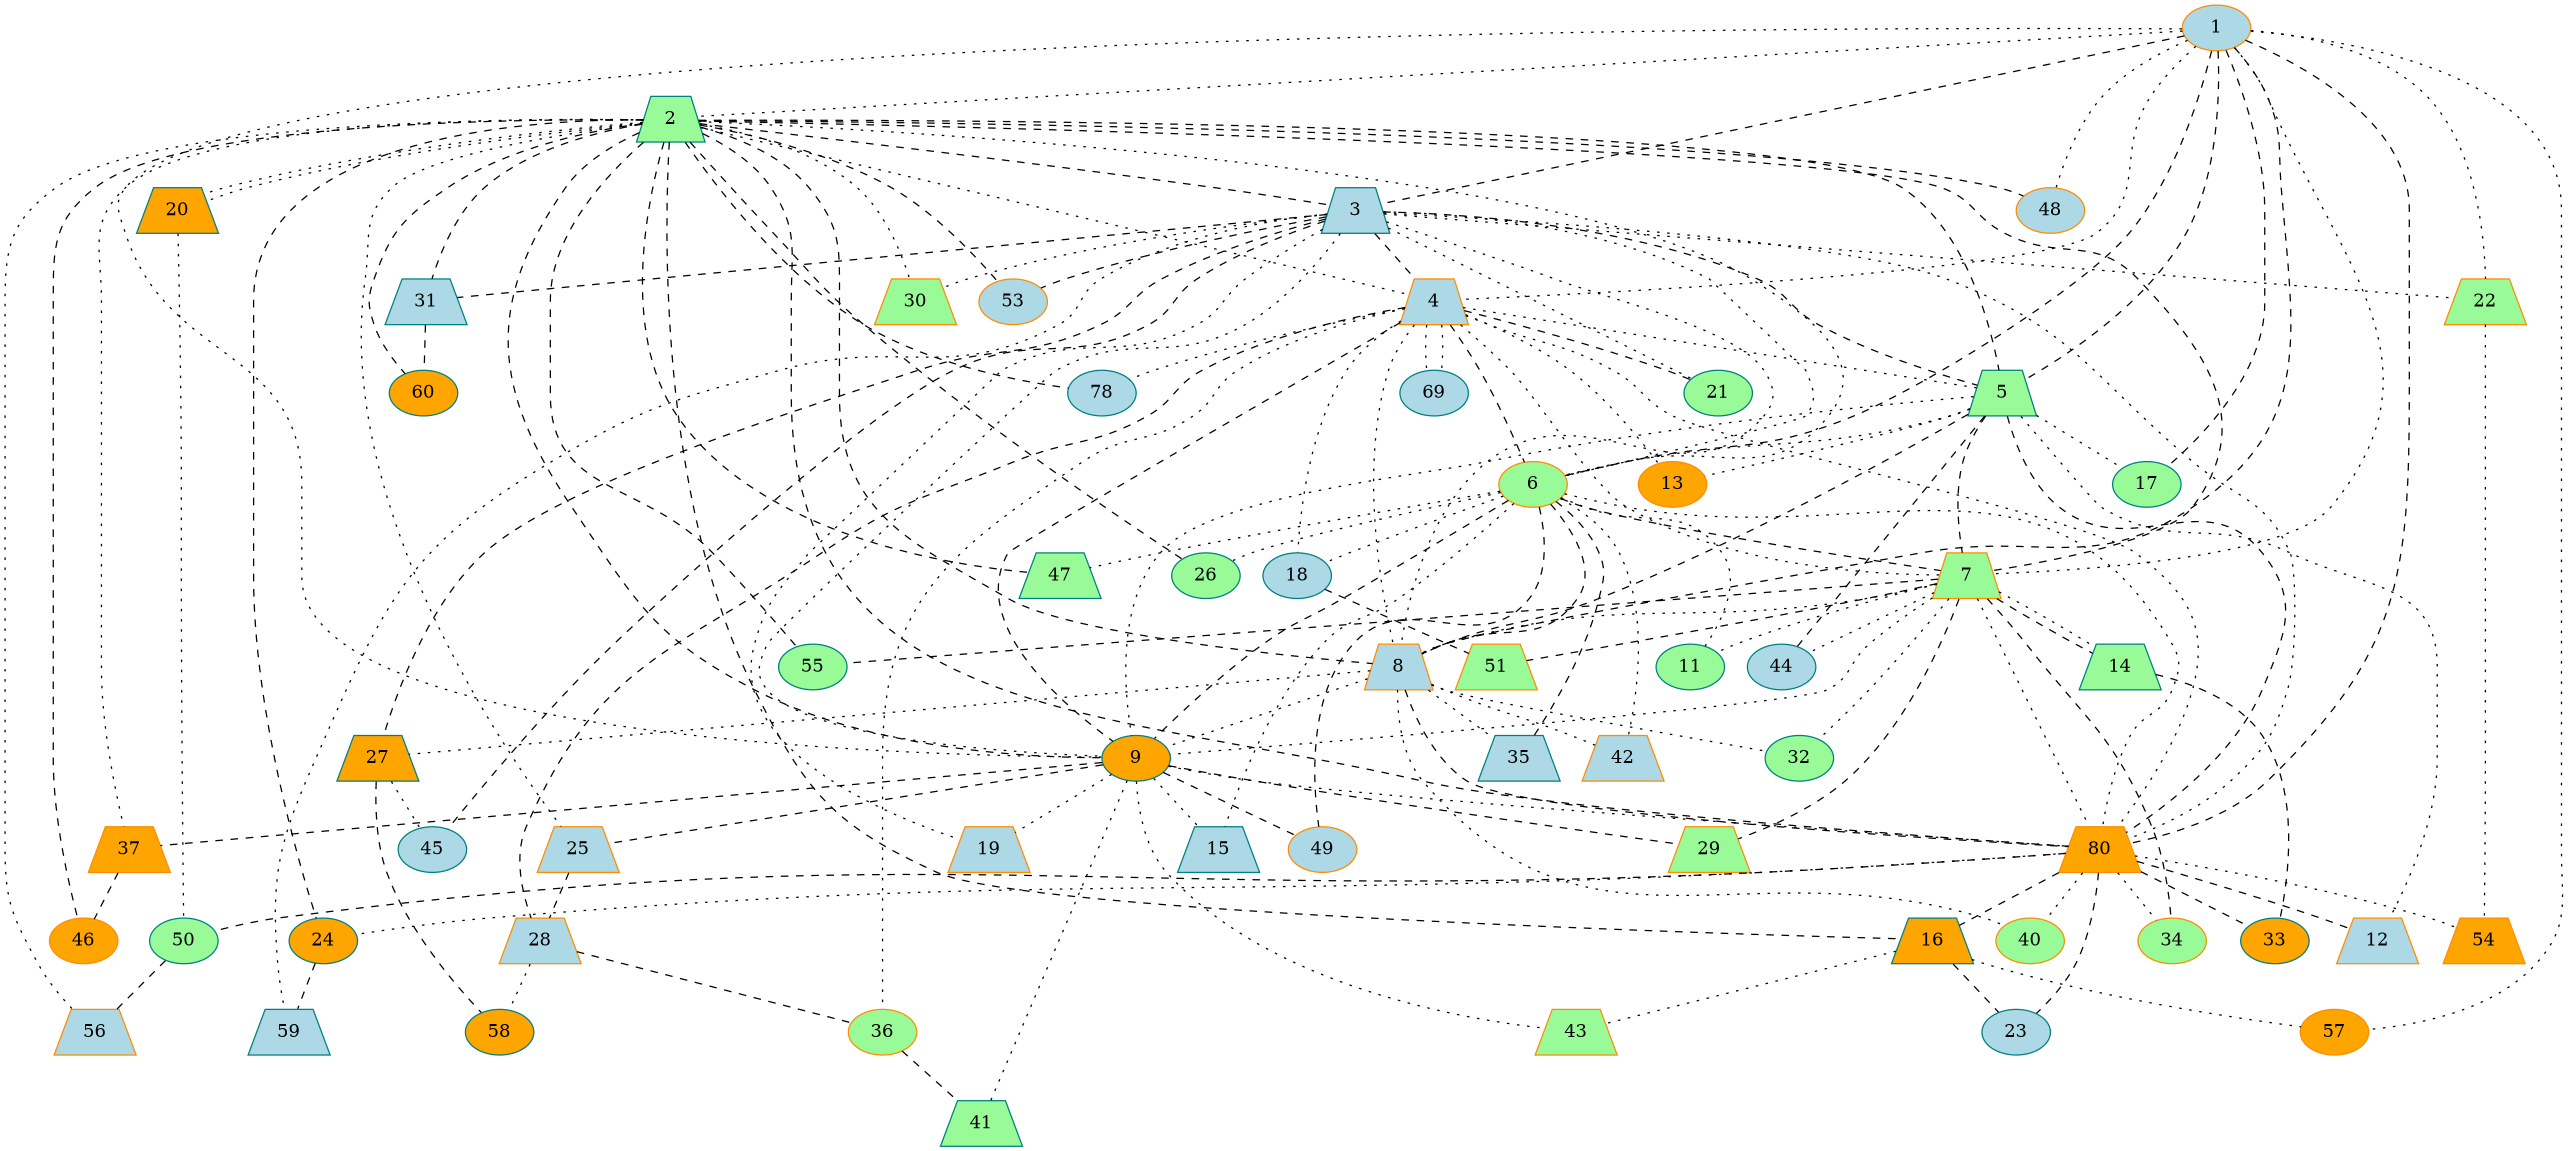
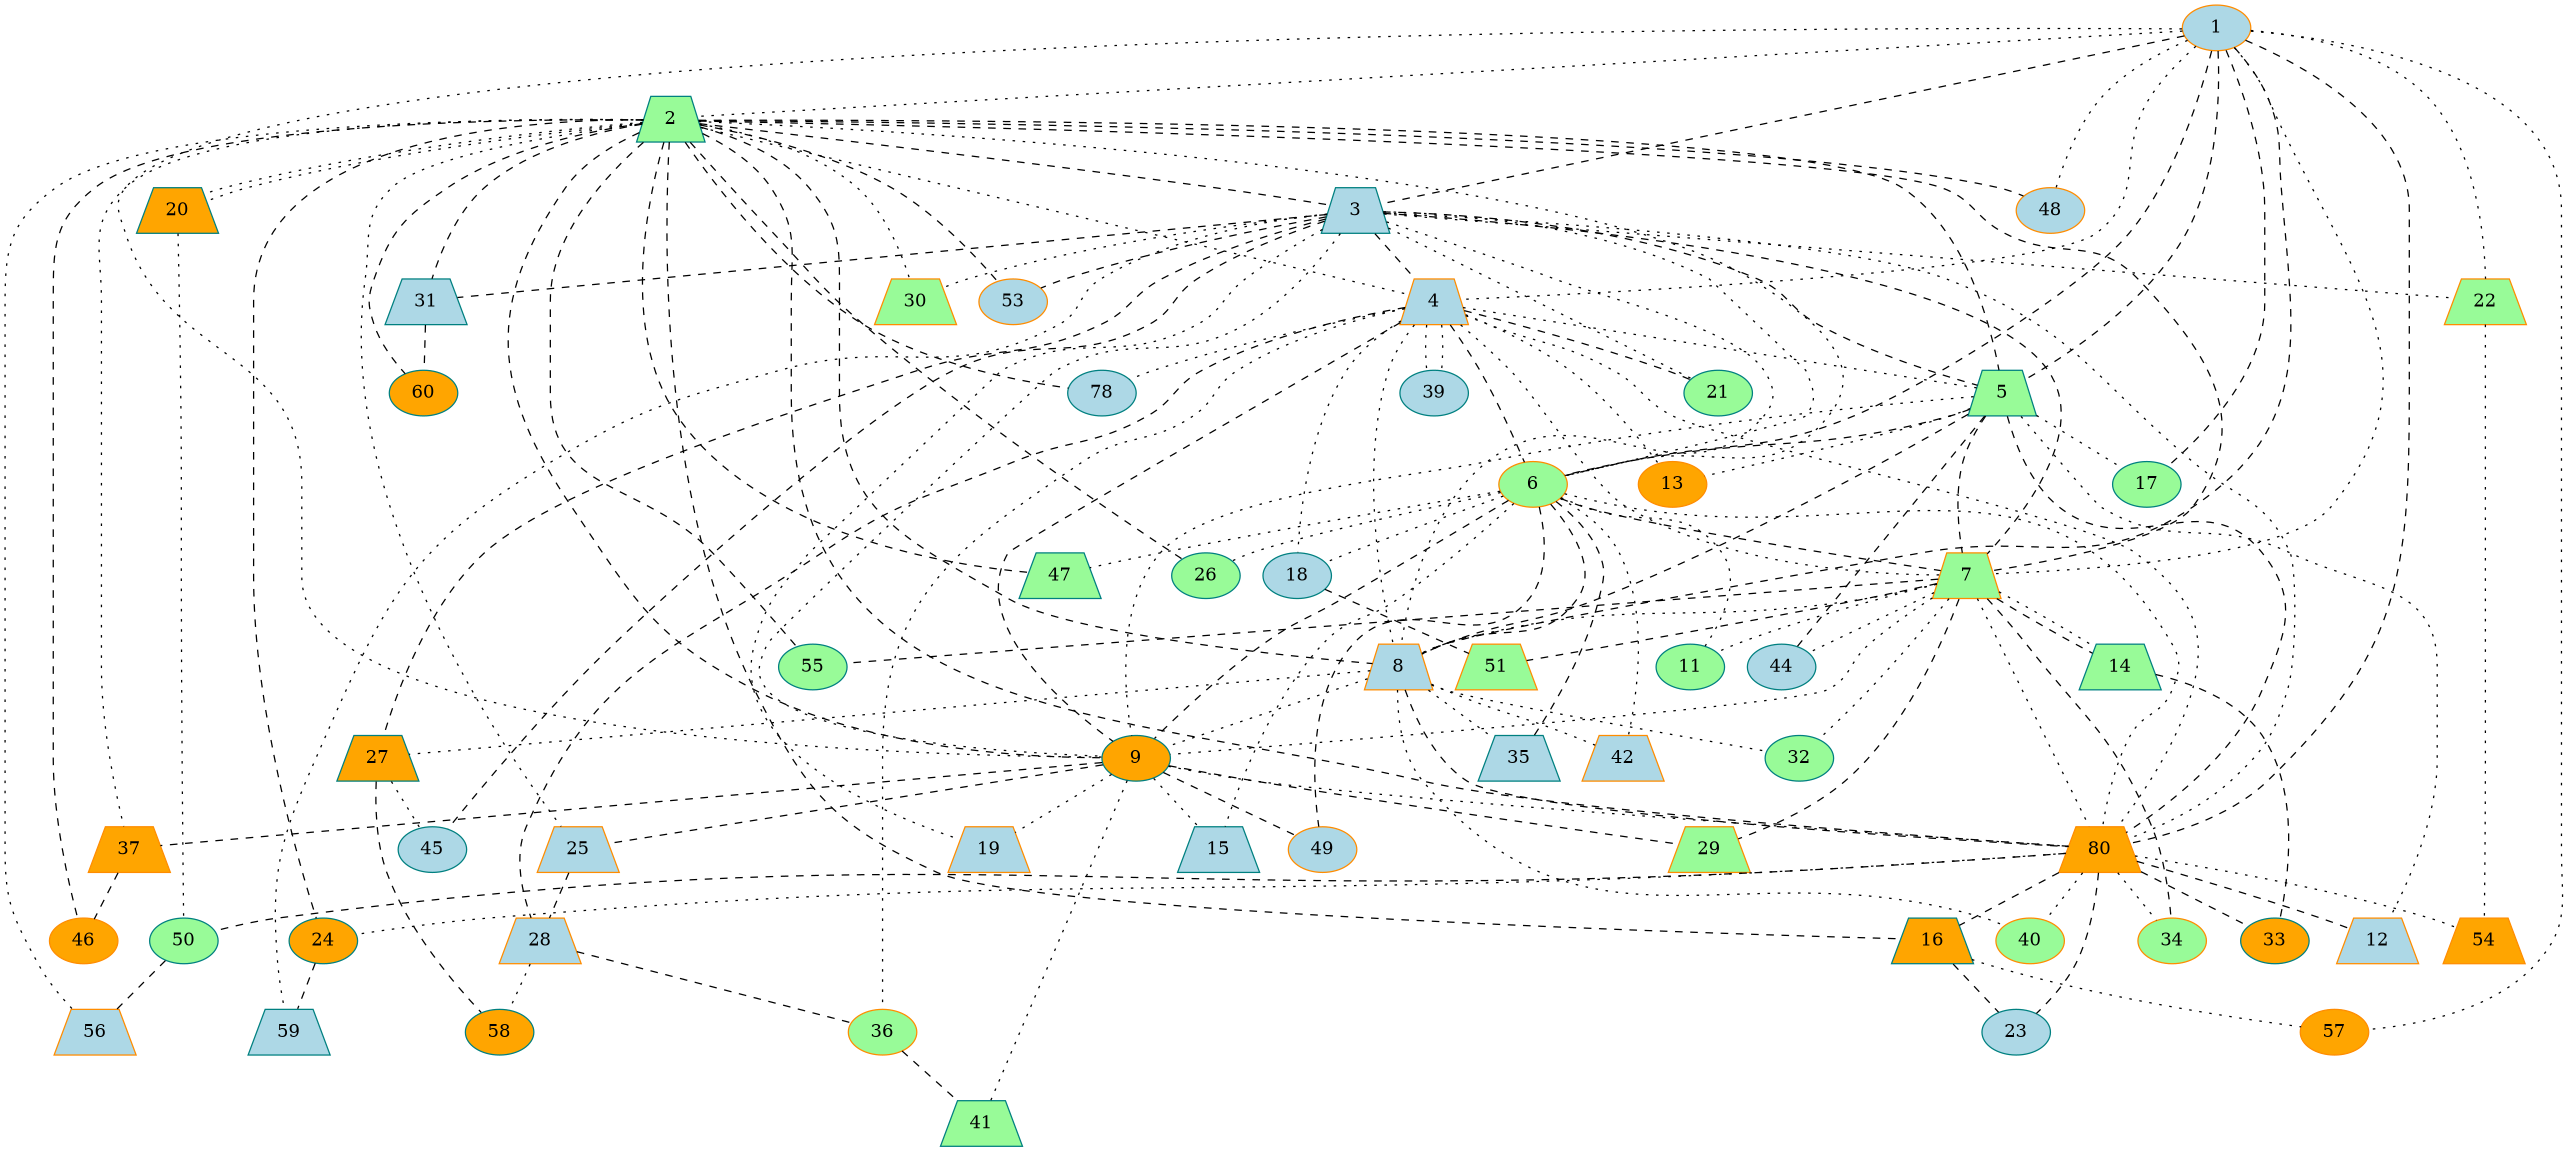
edge "3" -- "7": added
node "69": label "69" -> "39"
edge "5" -- "6": style dotted -> dashed
node "43": removed
